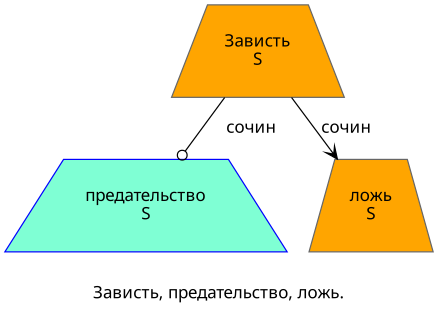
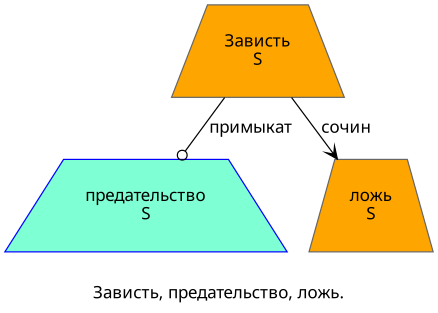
edge "Зависть S" -> "предательство S": label "сочин" -> "примыкат"
